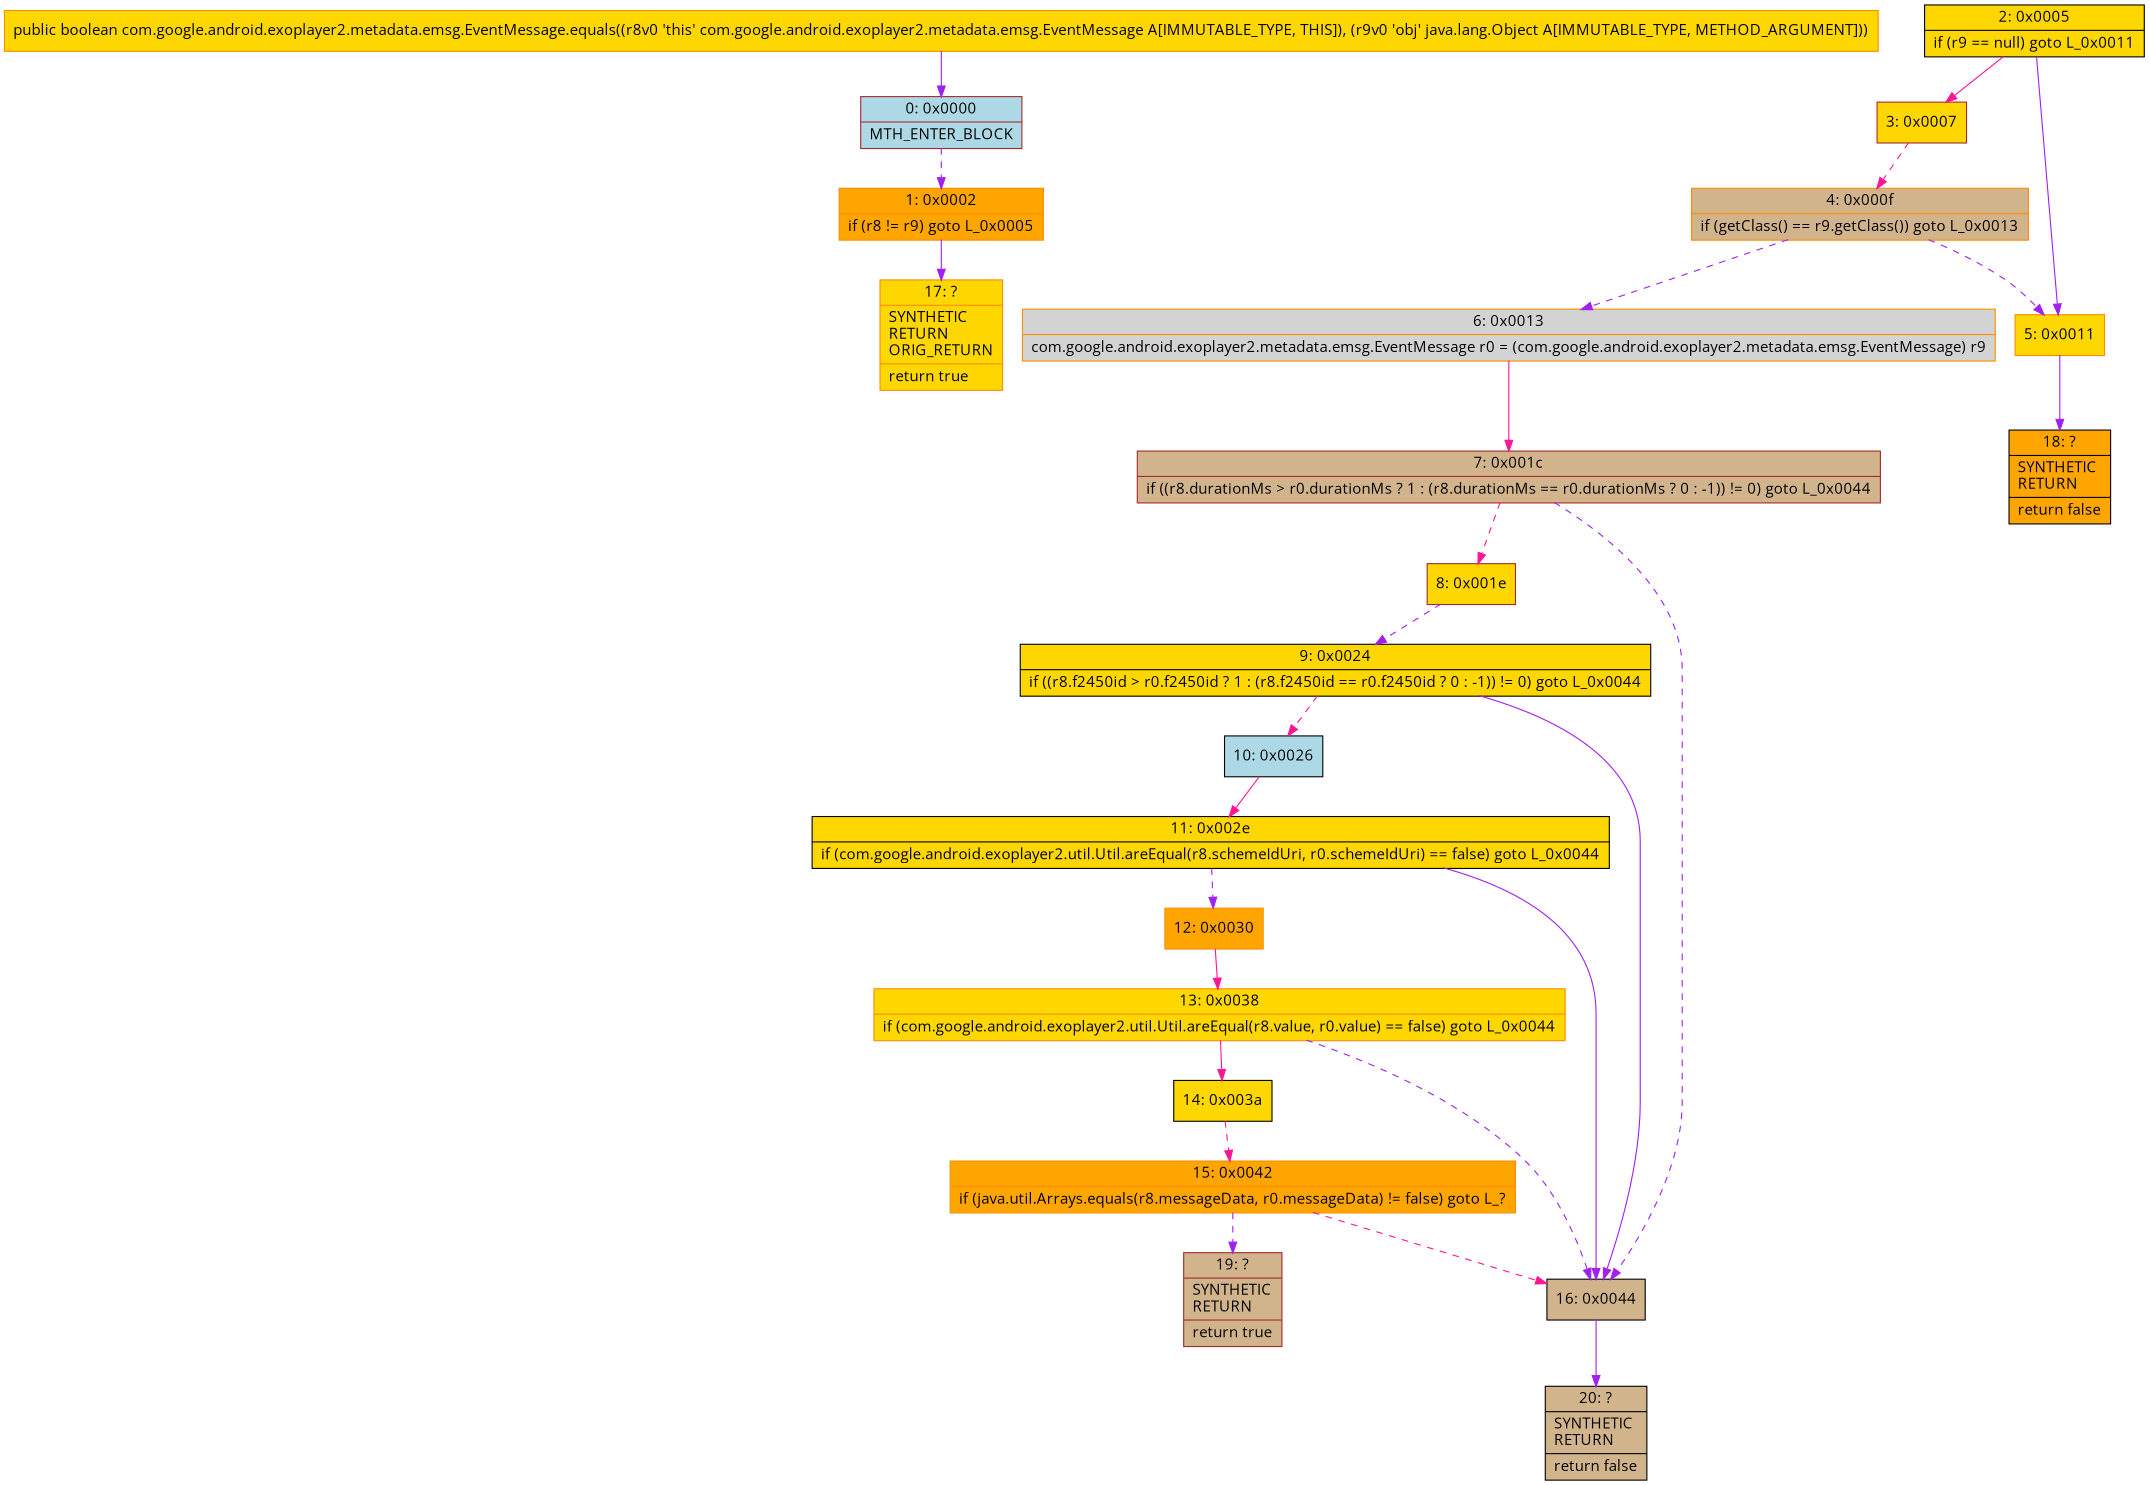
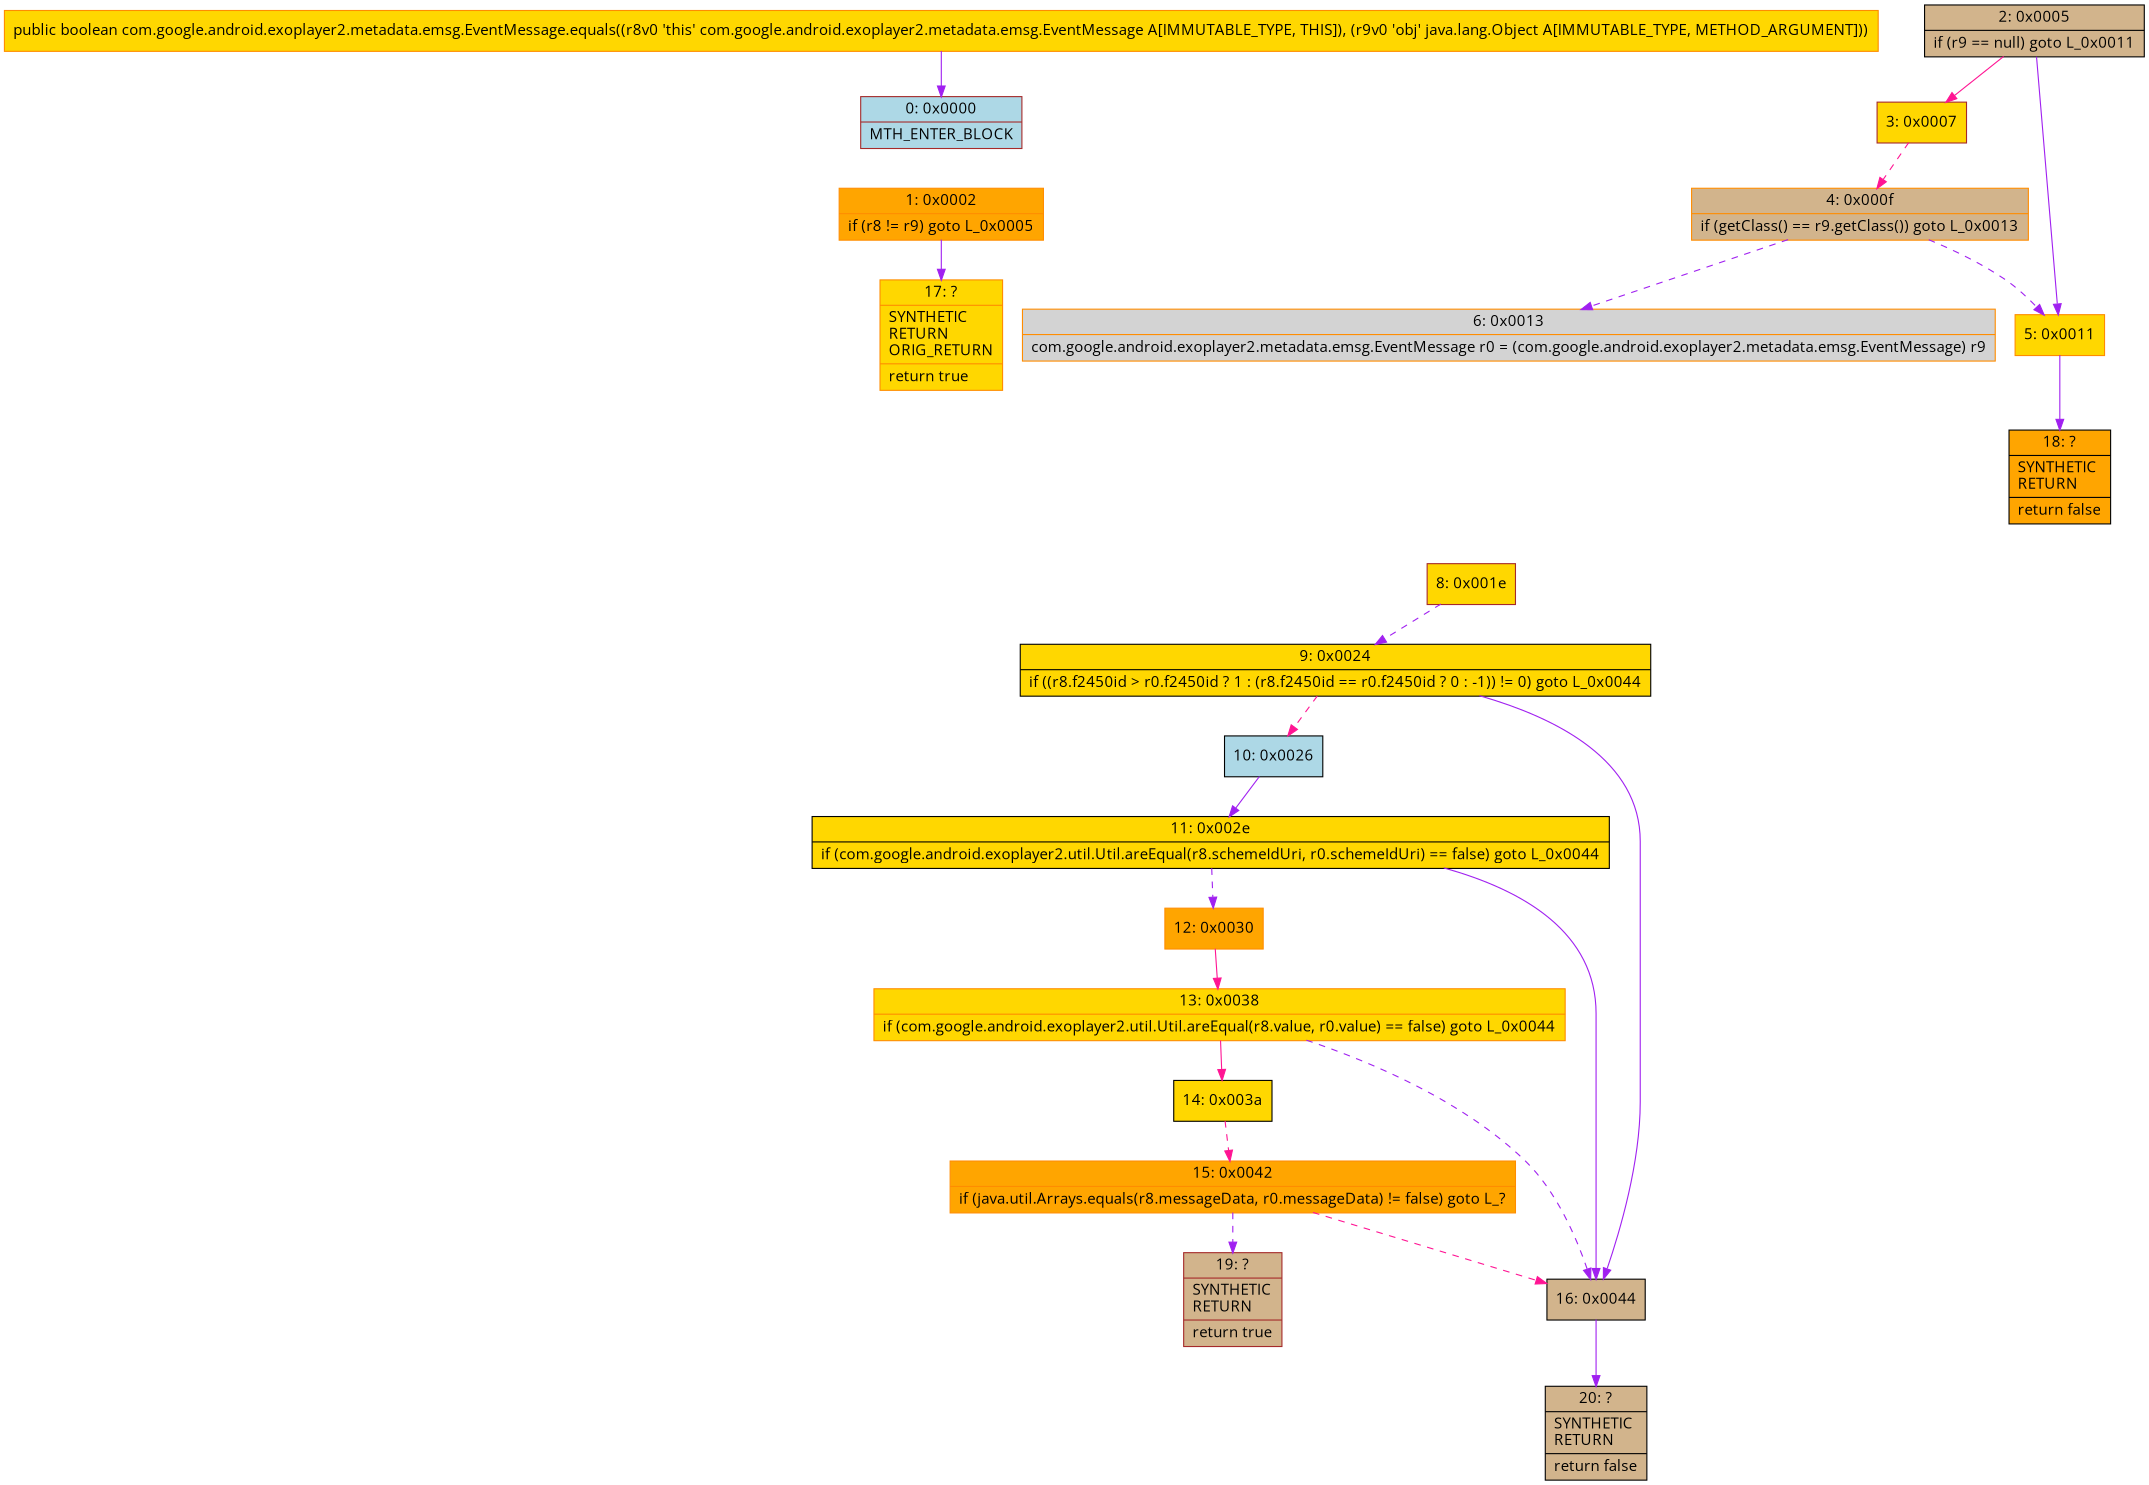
node "2: 0x0005": fillcolor gold -> tan
edge "0: 0x0000" -> "1: 0x0002": removed
node "7: 0x001c": removed
edge "10: 0x0026" -> "11: 0x002e": color deeppink -> purple
